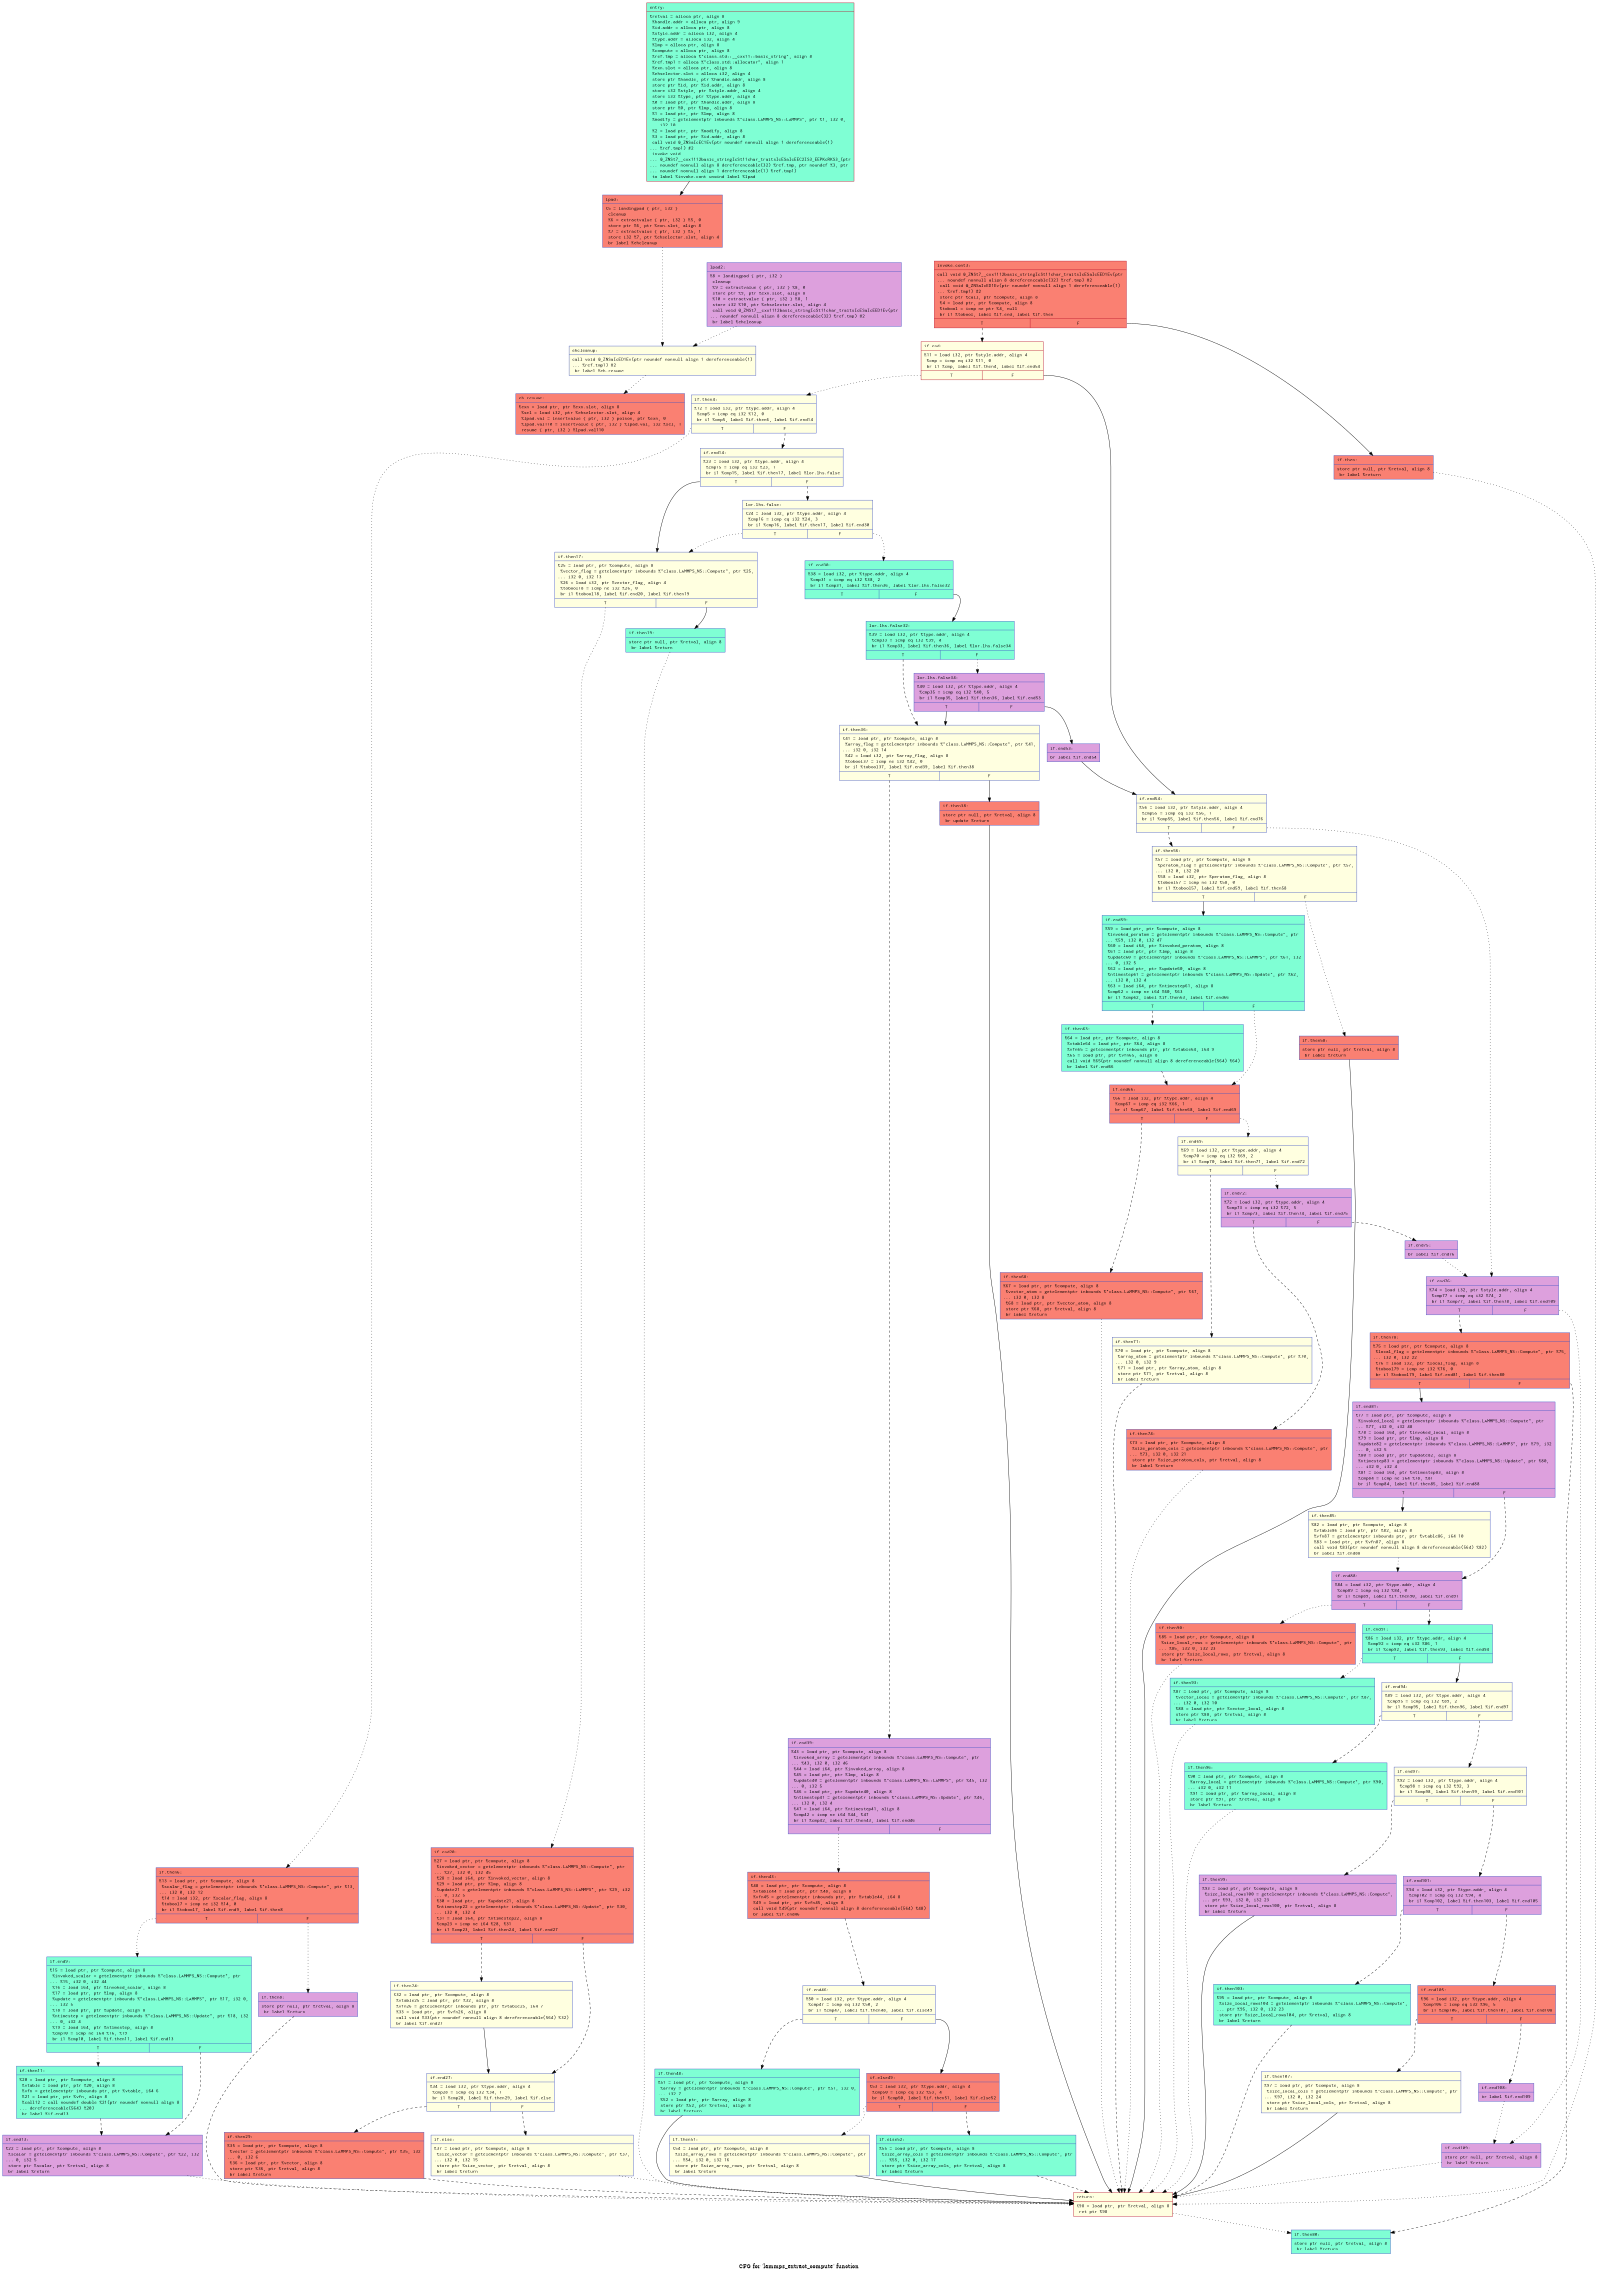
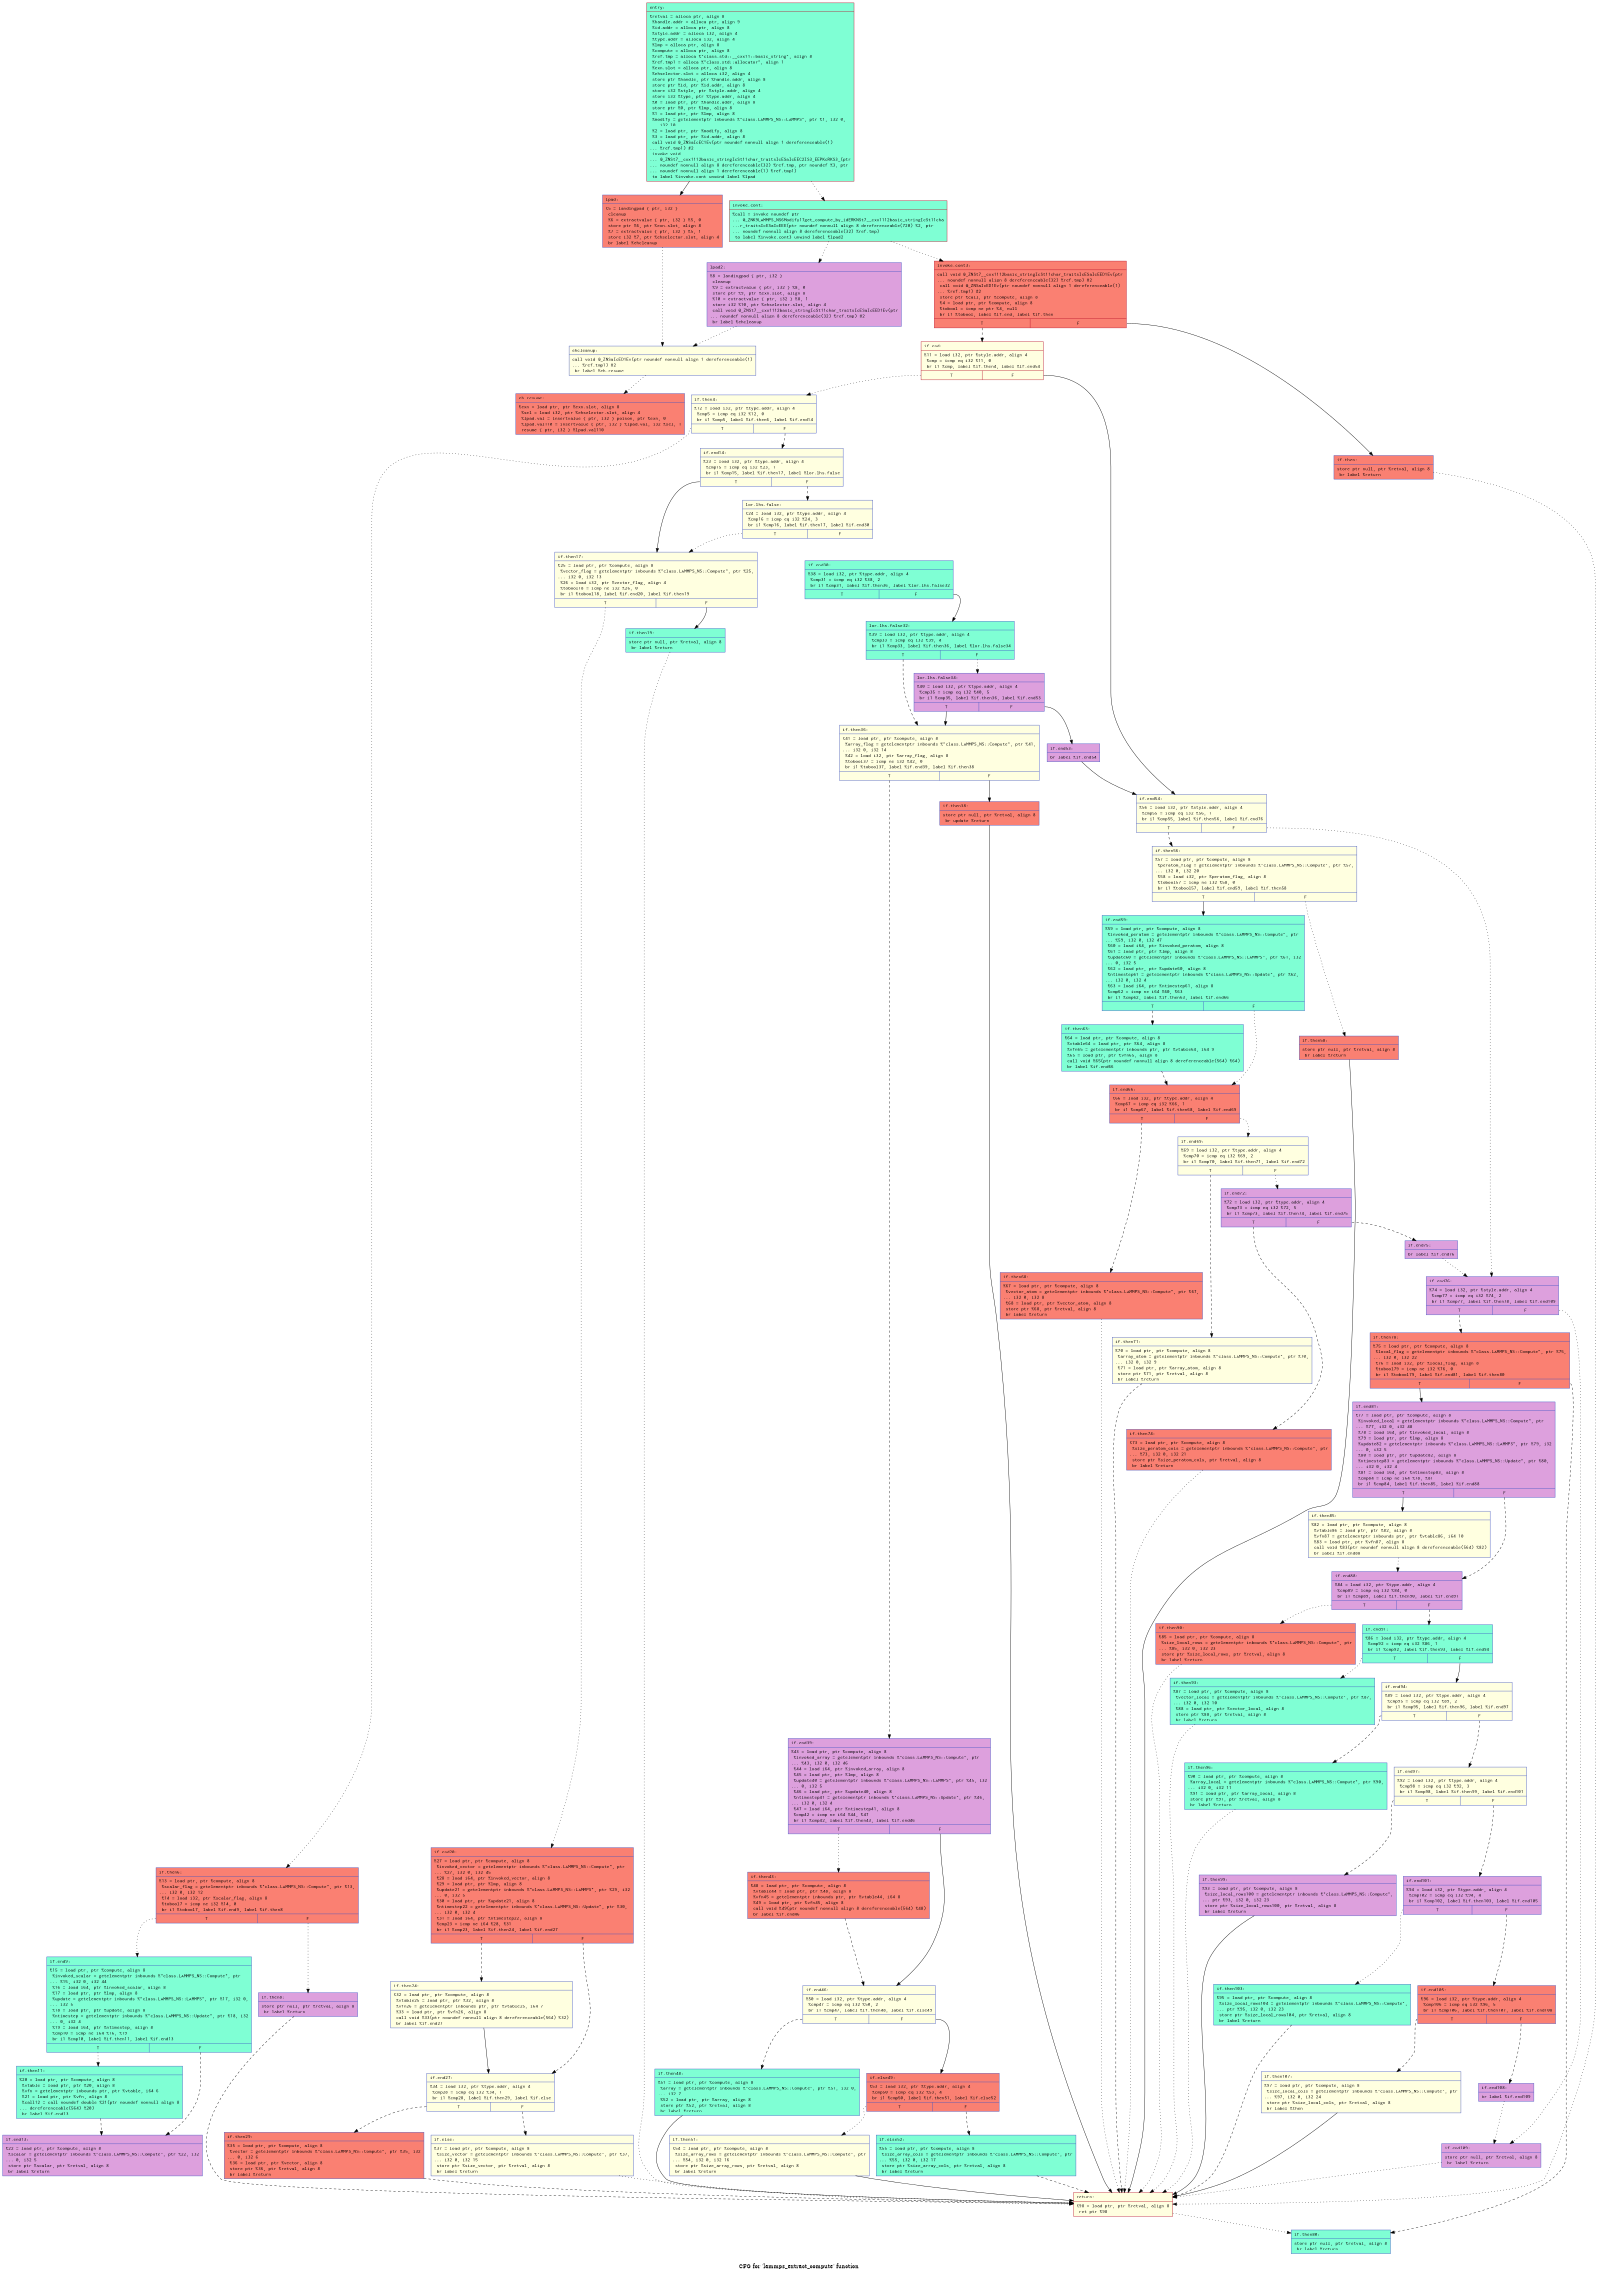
node "invoke.cont:": added
edge "lor.lhs.false:" -> "if.end30:": removed
edge "if.end39:" -> "if.end46:": added
edge "if.end101:" -> "if.then103:": style dashed -> dotted
node "if.then107:": text "br label %return" -> "br label %then"
edge "if.end13:" -> "return:": removed
